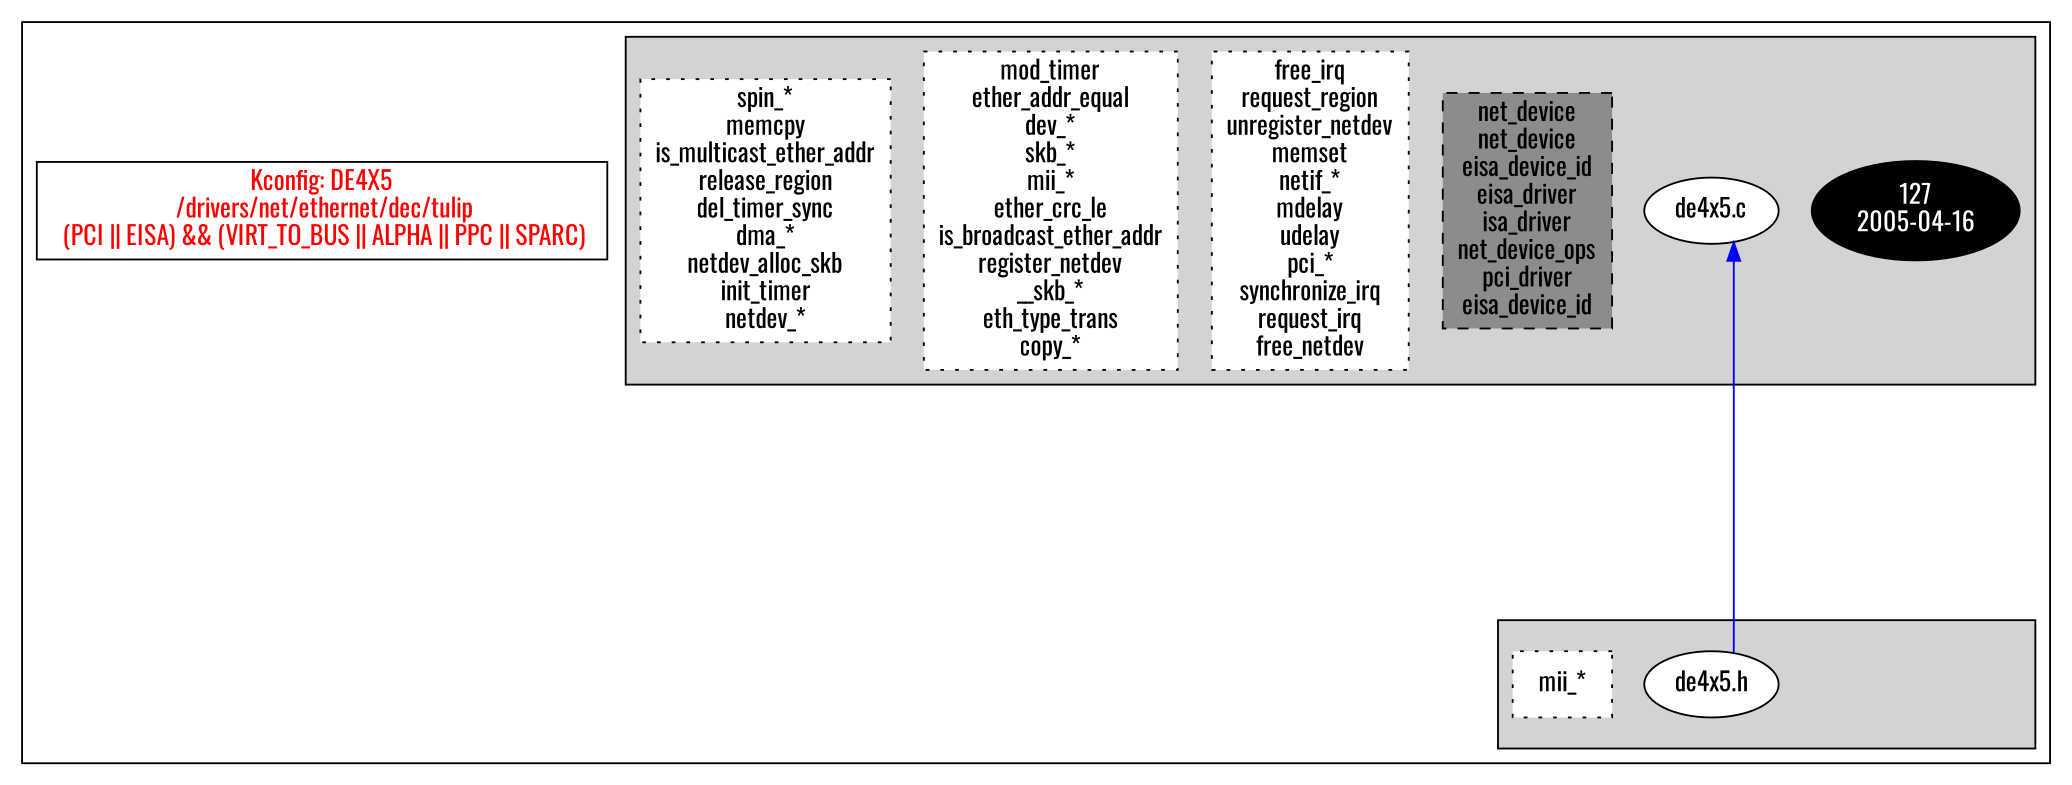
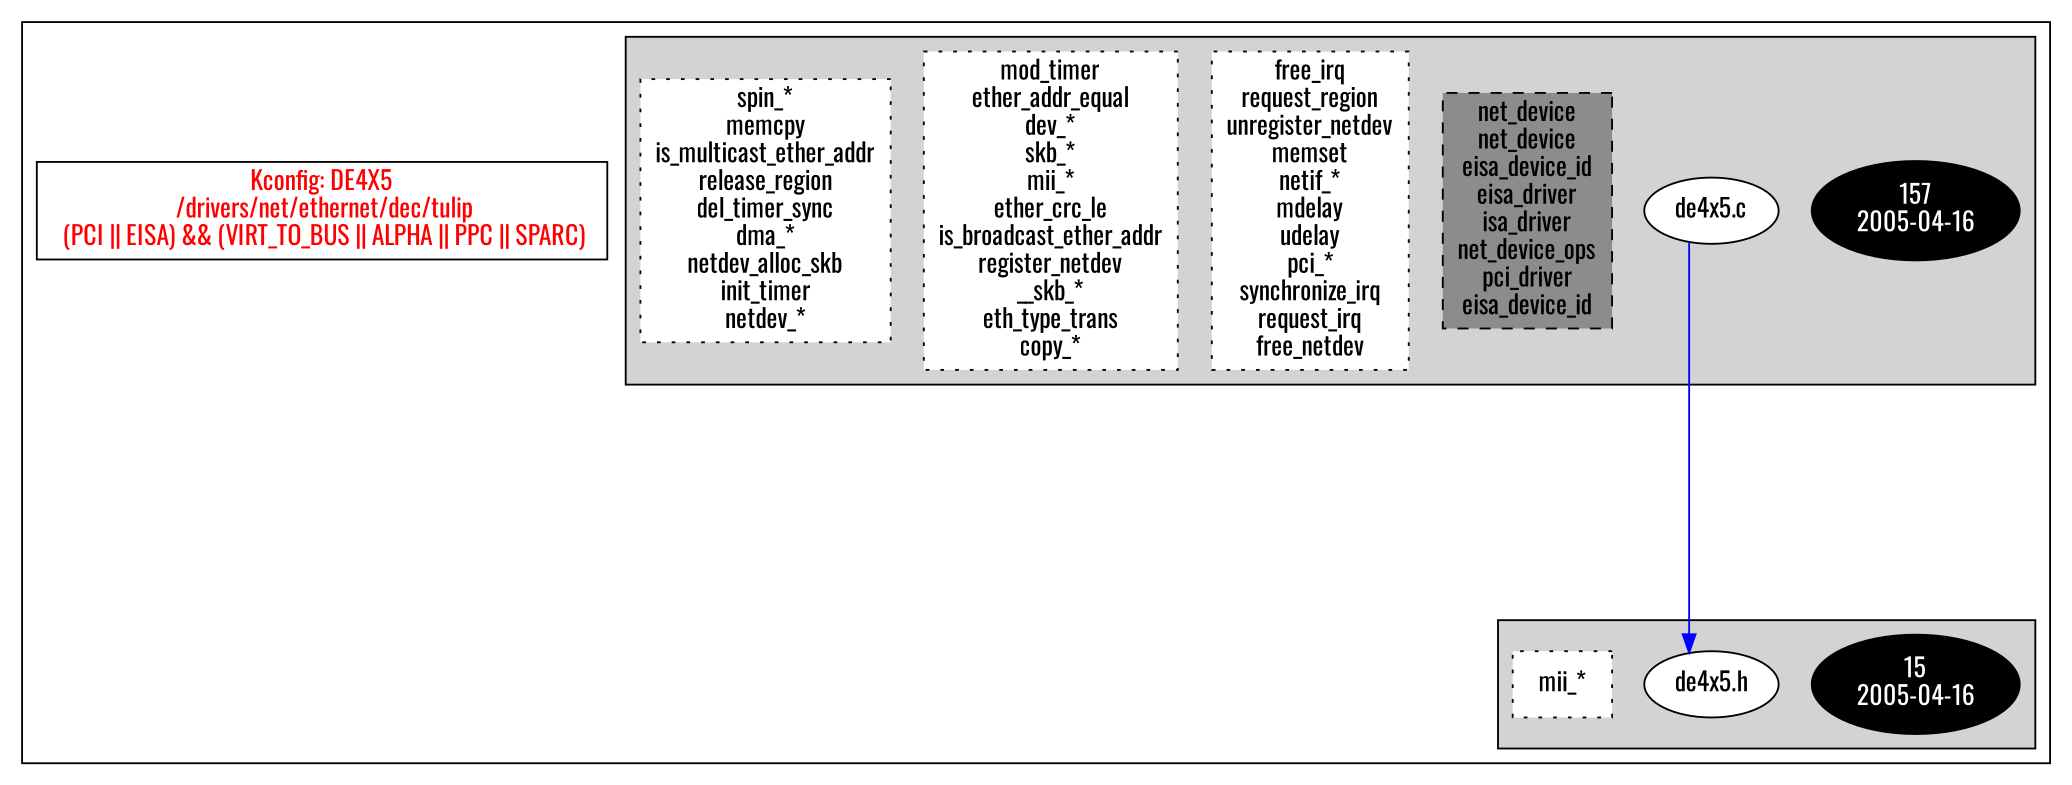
node "127 2005-04-16": label "127 2005-04-16" -> "157 2005-04-16"
edge "de4x5.h" -> "de4x5.c": reversed
node "15 2005-04-16": added
